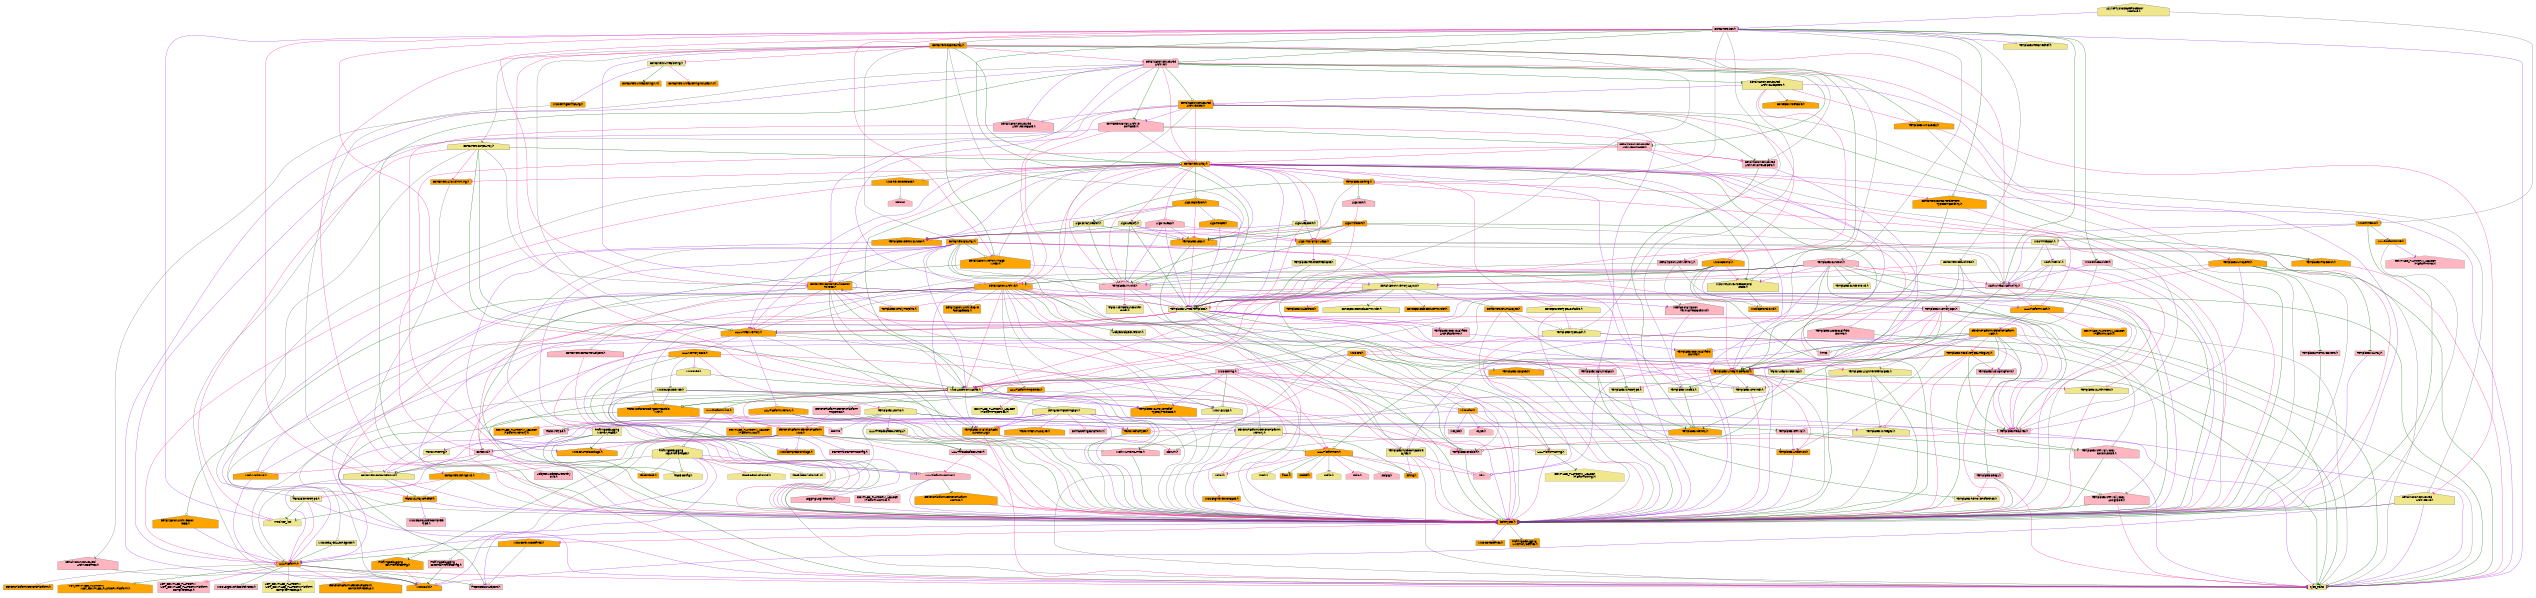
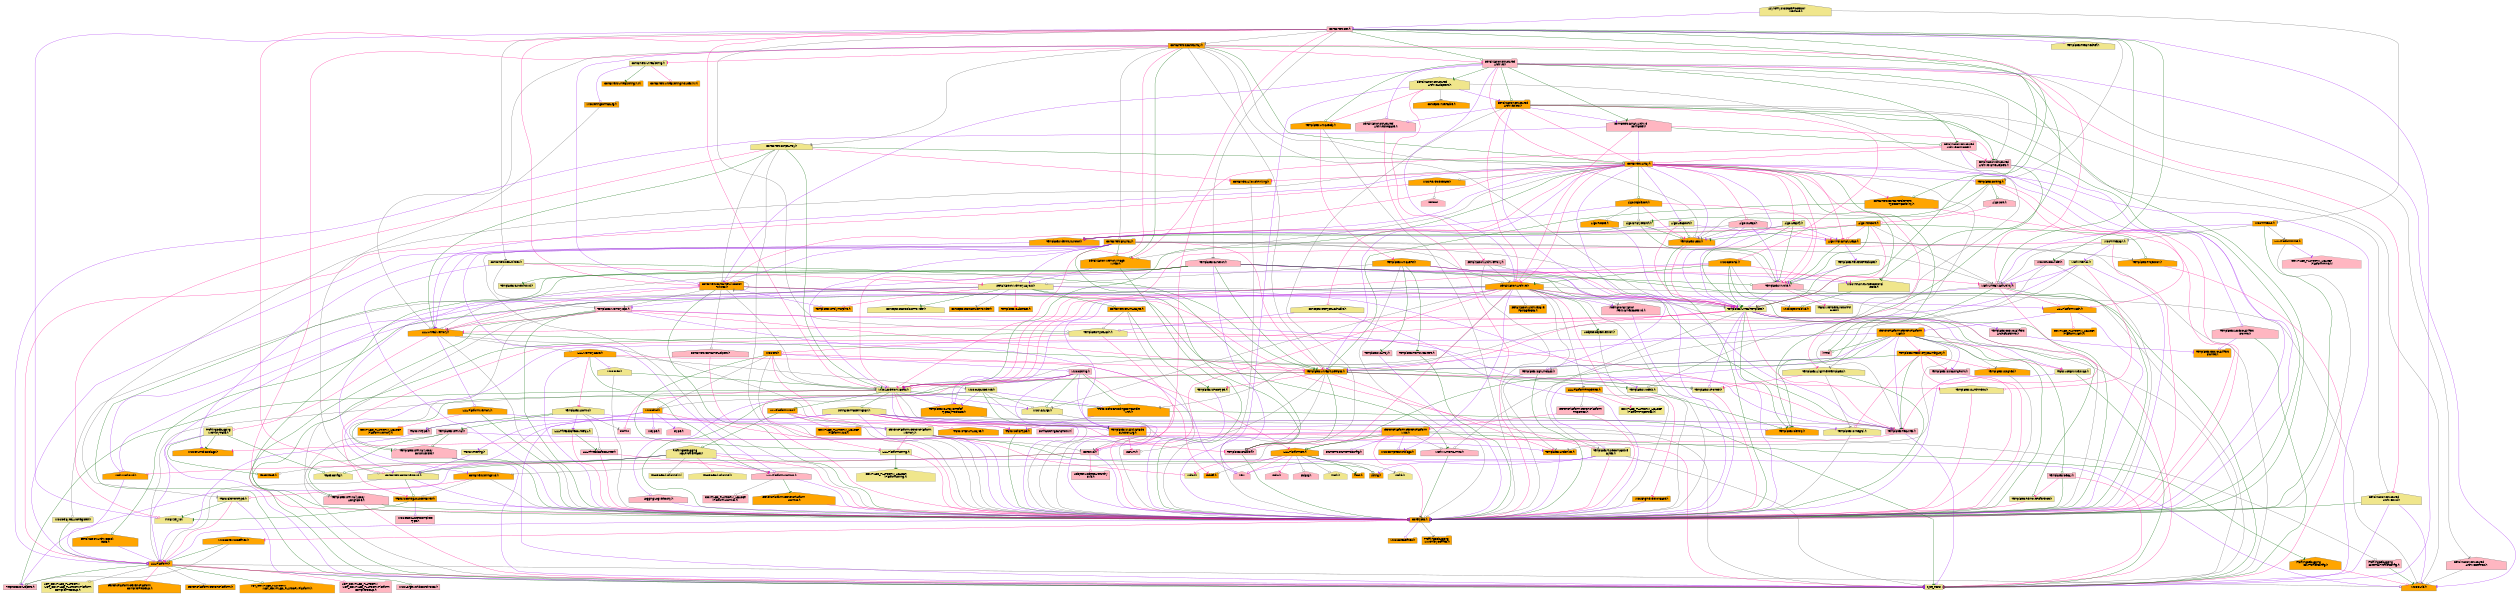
edge "Algo/StableSort.h" -> "Templates/UnrealTemplate.h": removed
edge "Misc/CString.h" -> "HAL/PlatformCrt.h": now "Misc/CString.h" -> "stddef.h"
node "Traits/IsArrayOrRefOf.h": label "Traits/IsArrayOrRefOf.h" -> "Traits/IsContiguousContainer.h"
